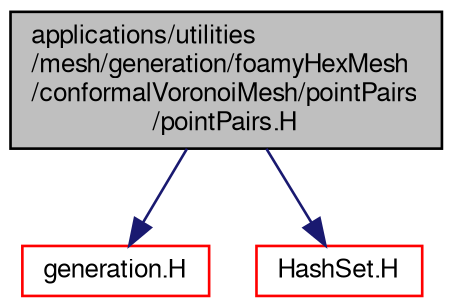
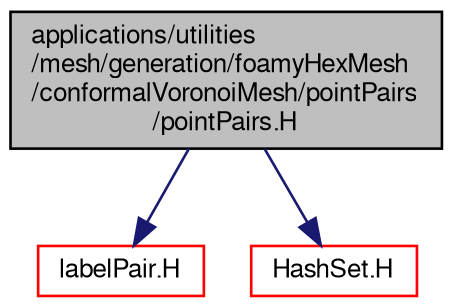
node "generation.H": label "generation.H" -> "labelPair.H"
